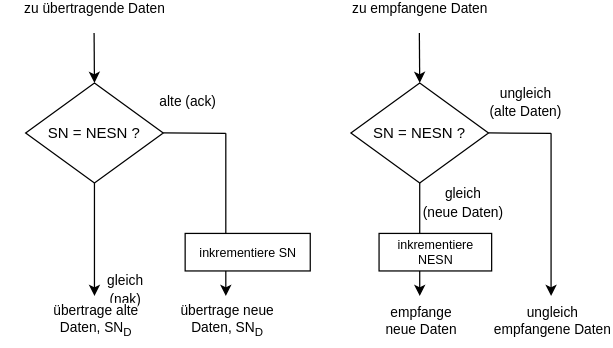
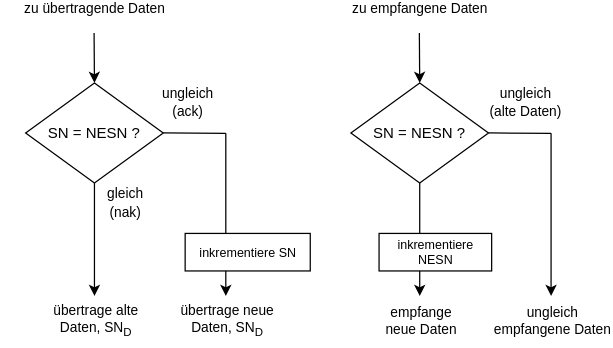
node "alte (ack)": label "alte (ack)" -> "ungleich (ack)"
node "gleich (neue Daten)": removed
node "gleich (nak)": moved (126, 289) -> (126, 202)
